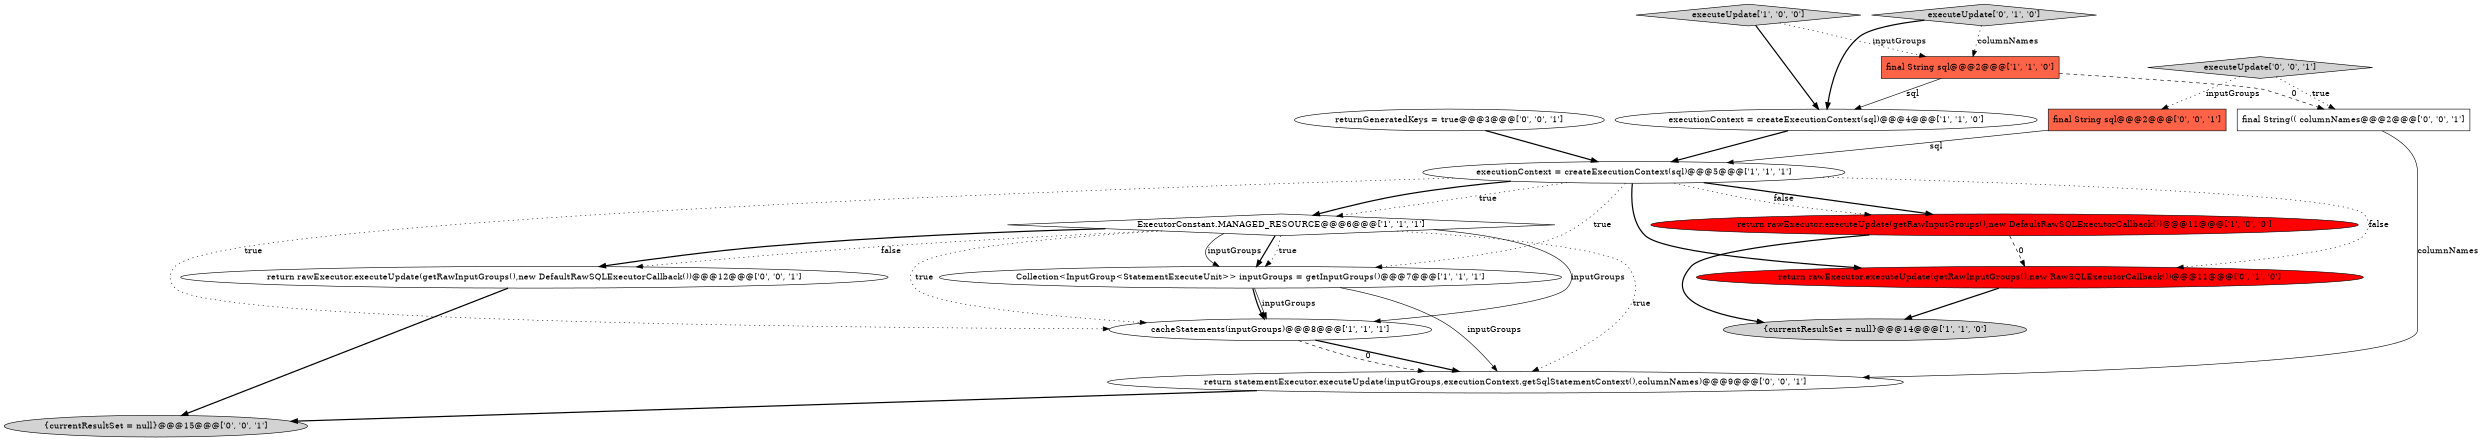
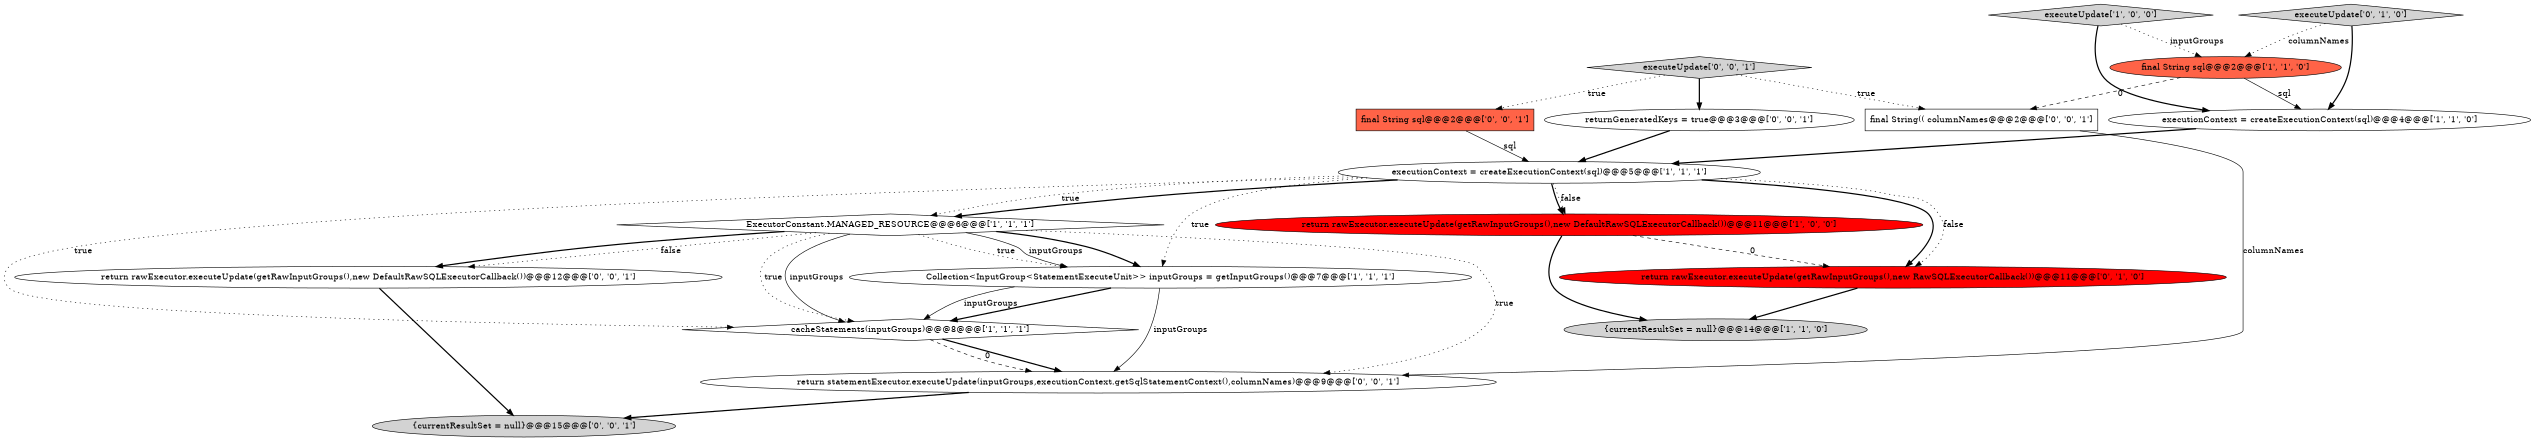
node "final String sql@@@2@@@['1', '1', '0']": shape box -> ellipse
edge "executeUpdate['0', '0', '1']" -> "returnGeneratedKeys = true@@@3@@@['0', '0', '1']": added
edge "executeUpdate['0', '0', '1']" -> "final String sql@@@2@@@['0', '0', '1']": label "inputGroups" -> "true"
node "cacheStatements(inputGroups)@@@8@@@['1', '1', '1']": shape ellipse -> diamond
